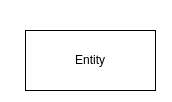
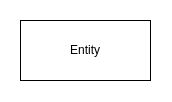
node "Entity": moved (91, 61) -> (86, 51)
